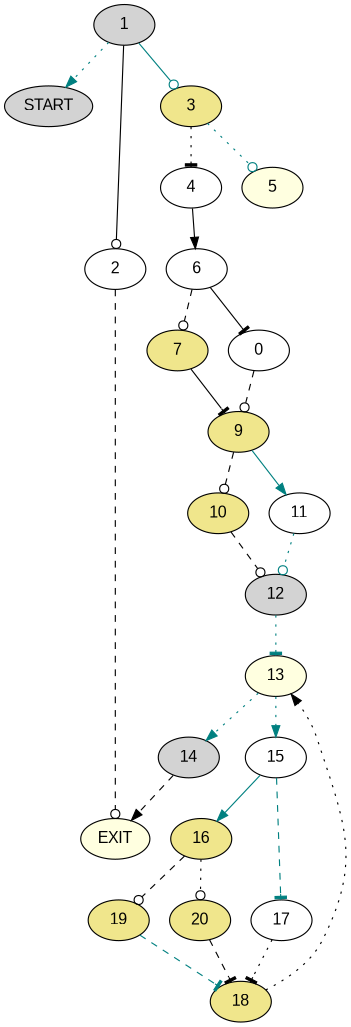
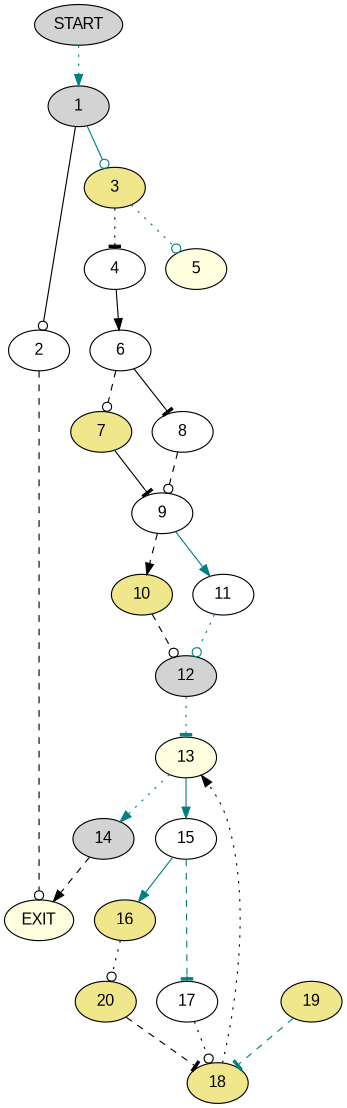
edge "1" -> "START": reversed
node "0": label "0" -> "8"
node "9": fillcolor khaki -> white
edge "9" -> "10": arrowhead odot -> normal
edge "13" -> "15": style dotted -> solid
edge "16" -> "19": removed
edge "17" -> "18": arrowhead tee -> odot
